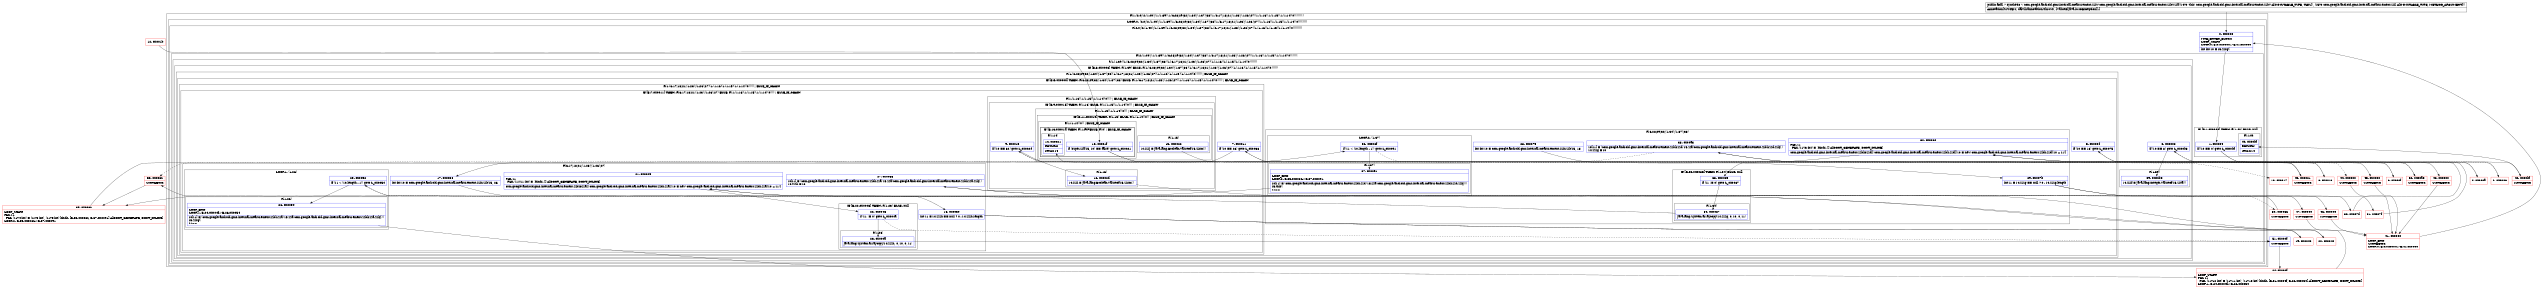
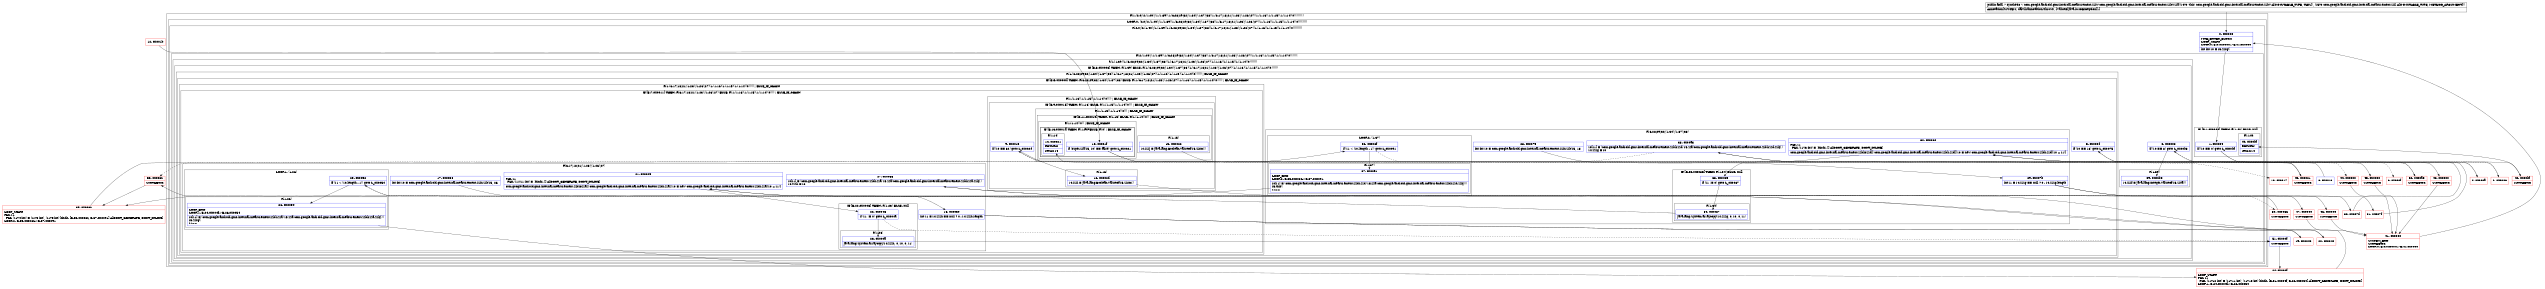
node "7: 0x0011": removed
node "8: 0x0013": color red -> blue
node "41: 0x0000": text "LOOP_END" -> "SYSTEM_END"
